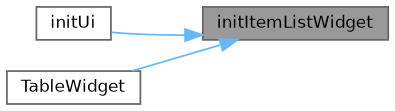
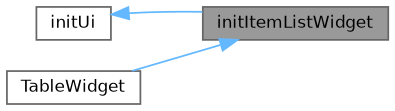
edge "initUi" -> "initItemListWidget": reversed
